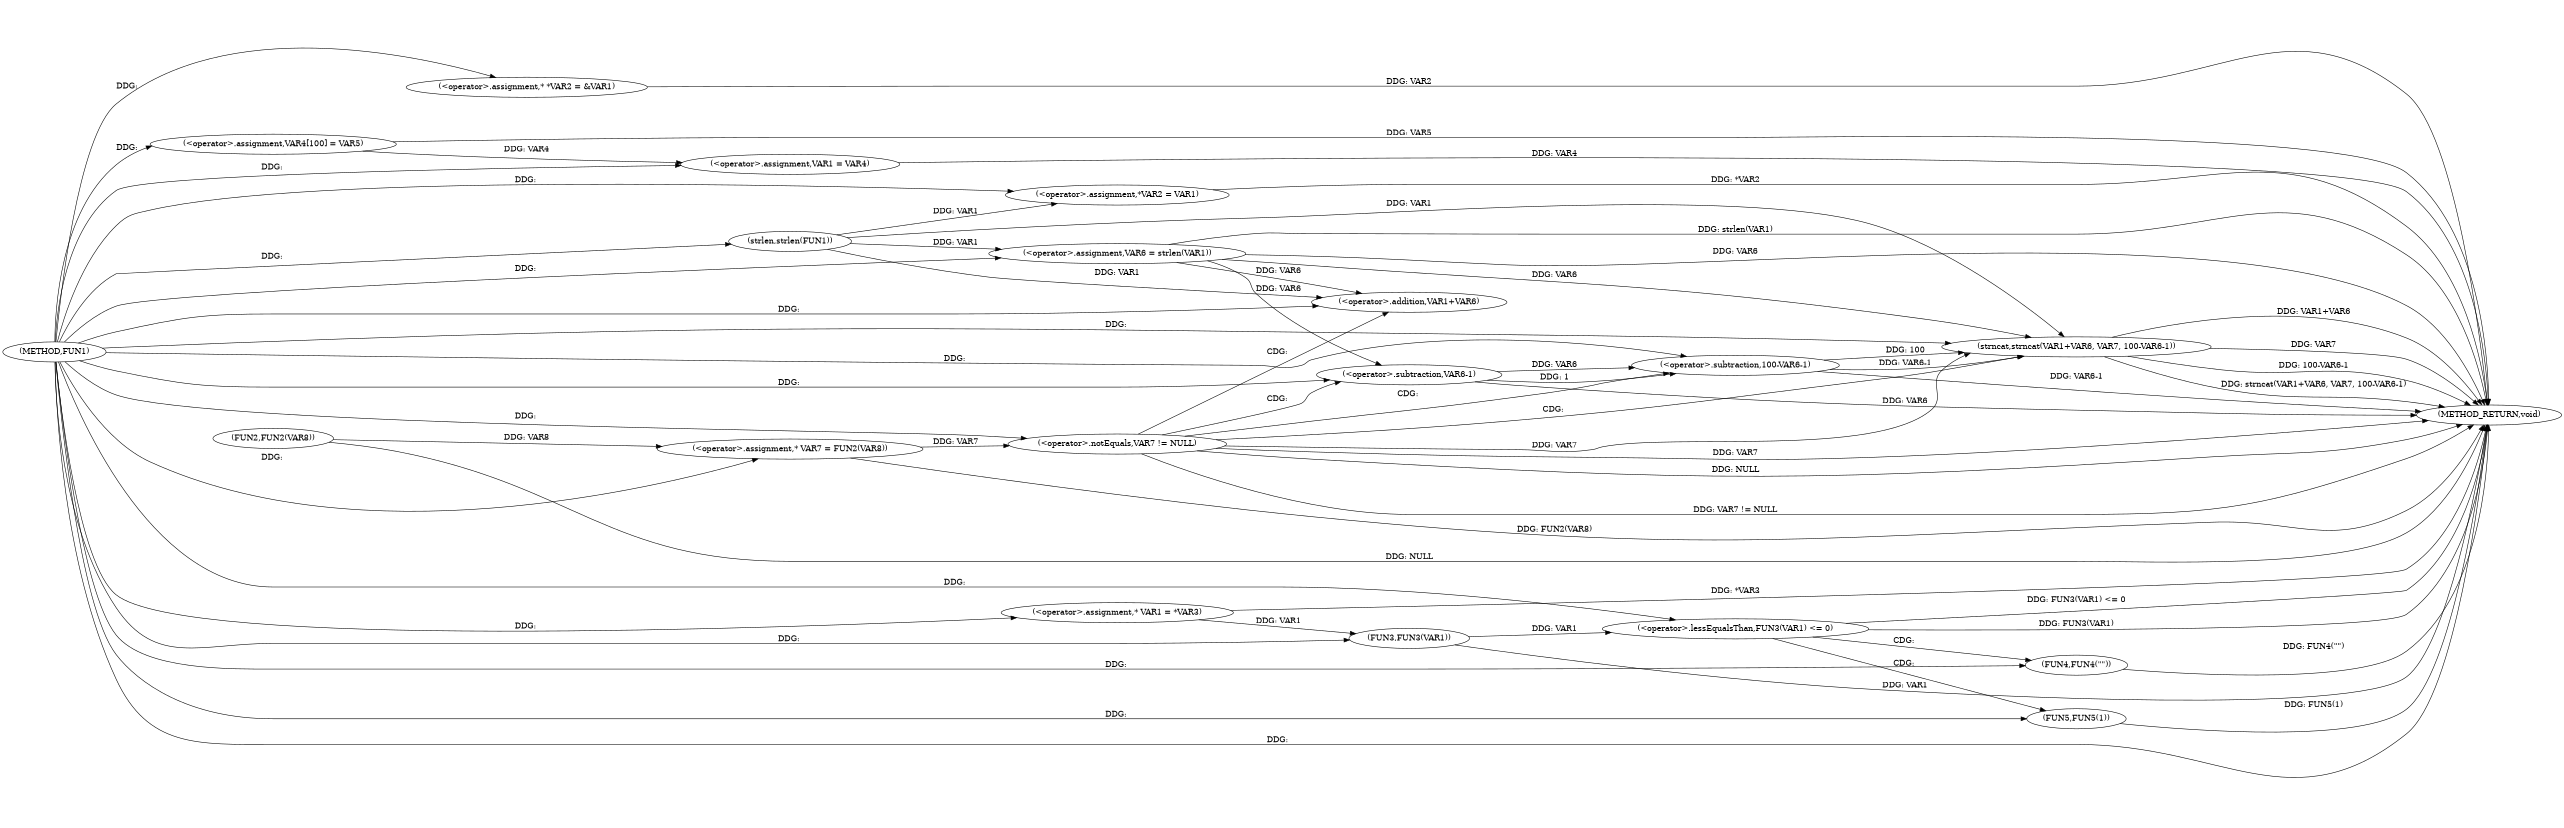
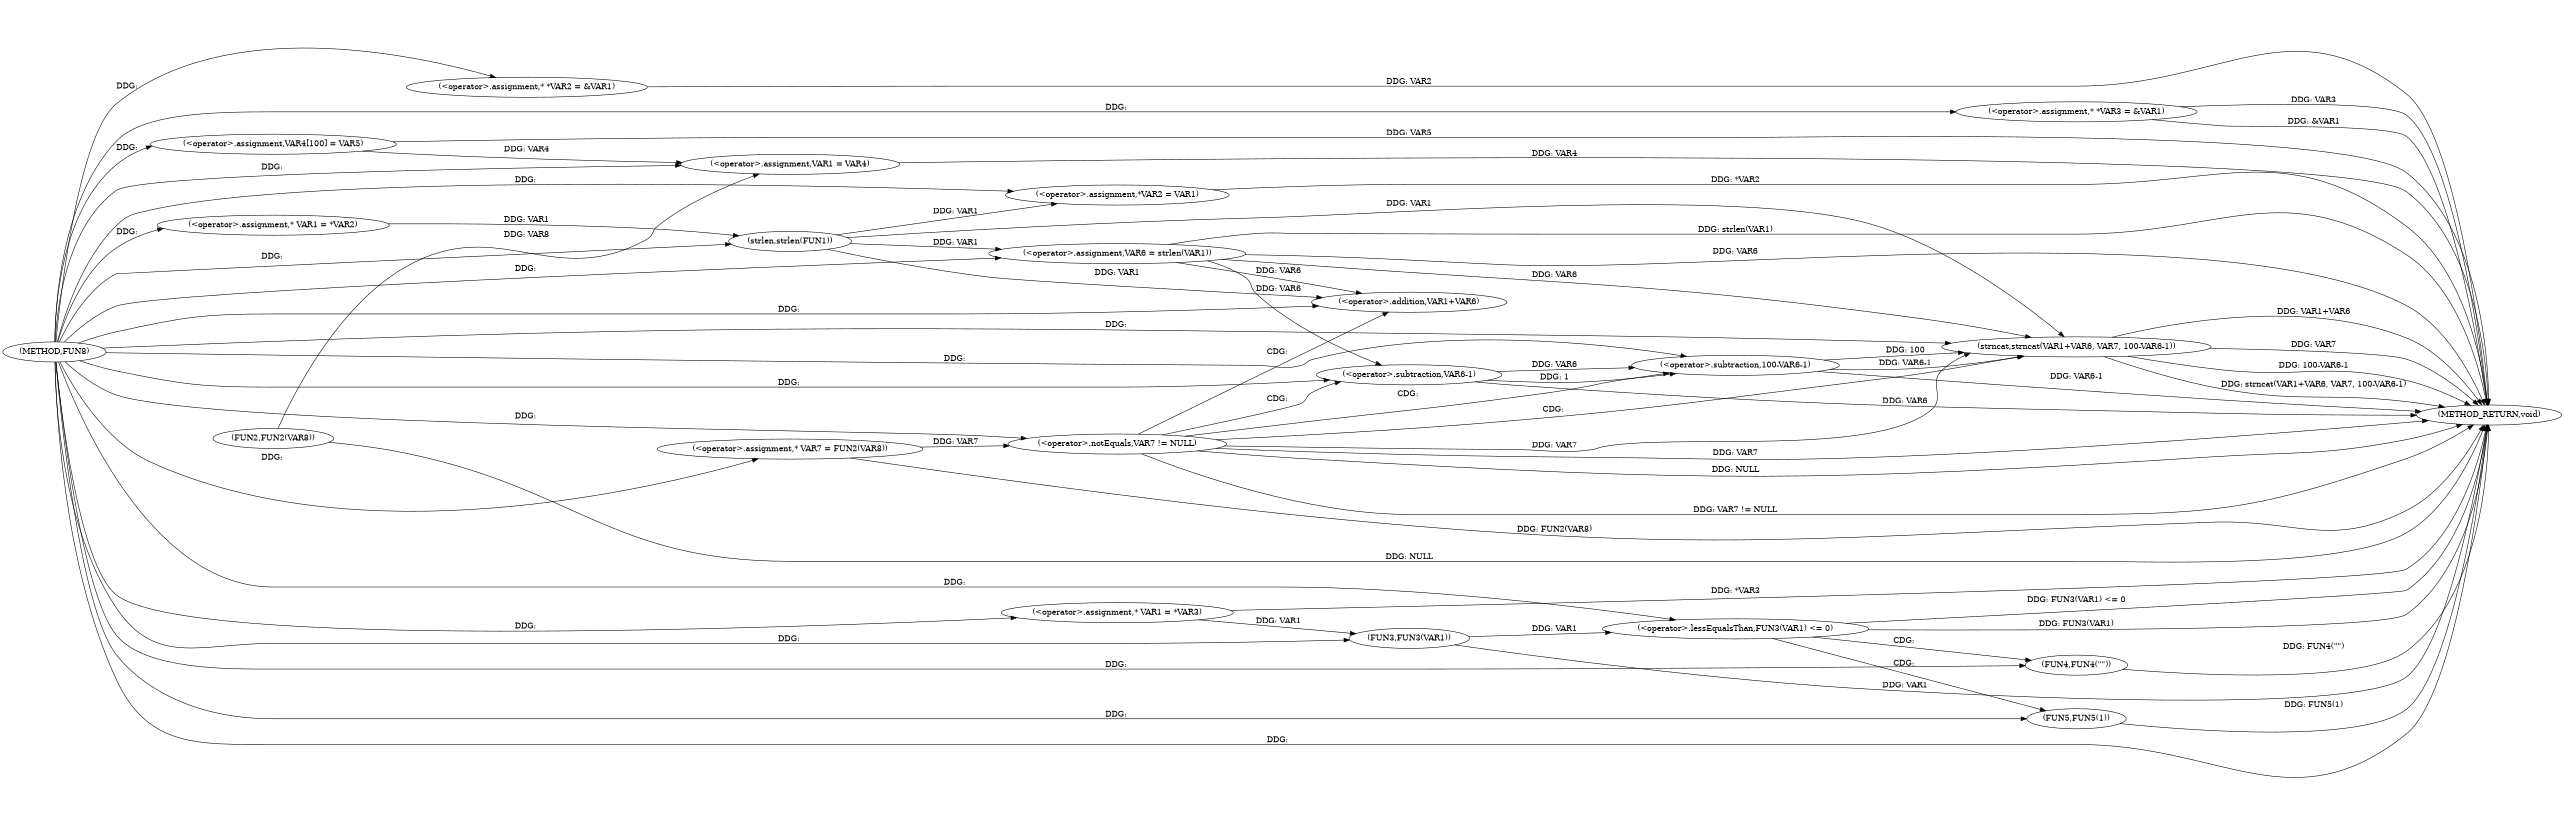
node "(<operator>.assignment,* *VAR3 = &VAR1)": added
node "(<operator>.assignment,* VAR1 = *VAR2)": added
node "(METHOD,FUN1)": label "(METHOD,FUN1)" -> "(METHOD,FUN8)"
edge "(FUN2,FUN2(VAR8))" -> "(<operator>.assignment,* VAR7 = FUN2(VAR8))": now "(FUN2,FUN2(VAR8))" -> "(<operator>.assignment,VAR1 = VAR4)"
